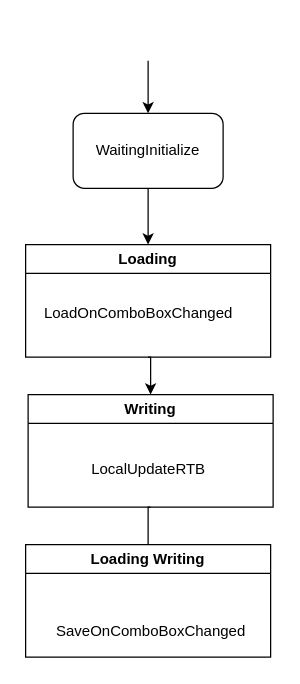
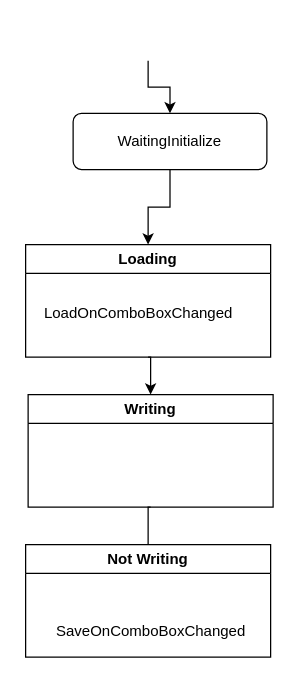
node "WaitingInitialize": size 150x75 -> 194x56
node "LocalUpdateRTB": removed
node "Loading Writing": label "Loading Writing" -> "Not Writing"
